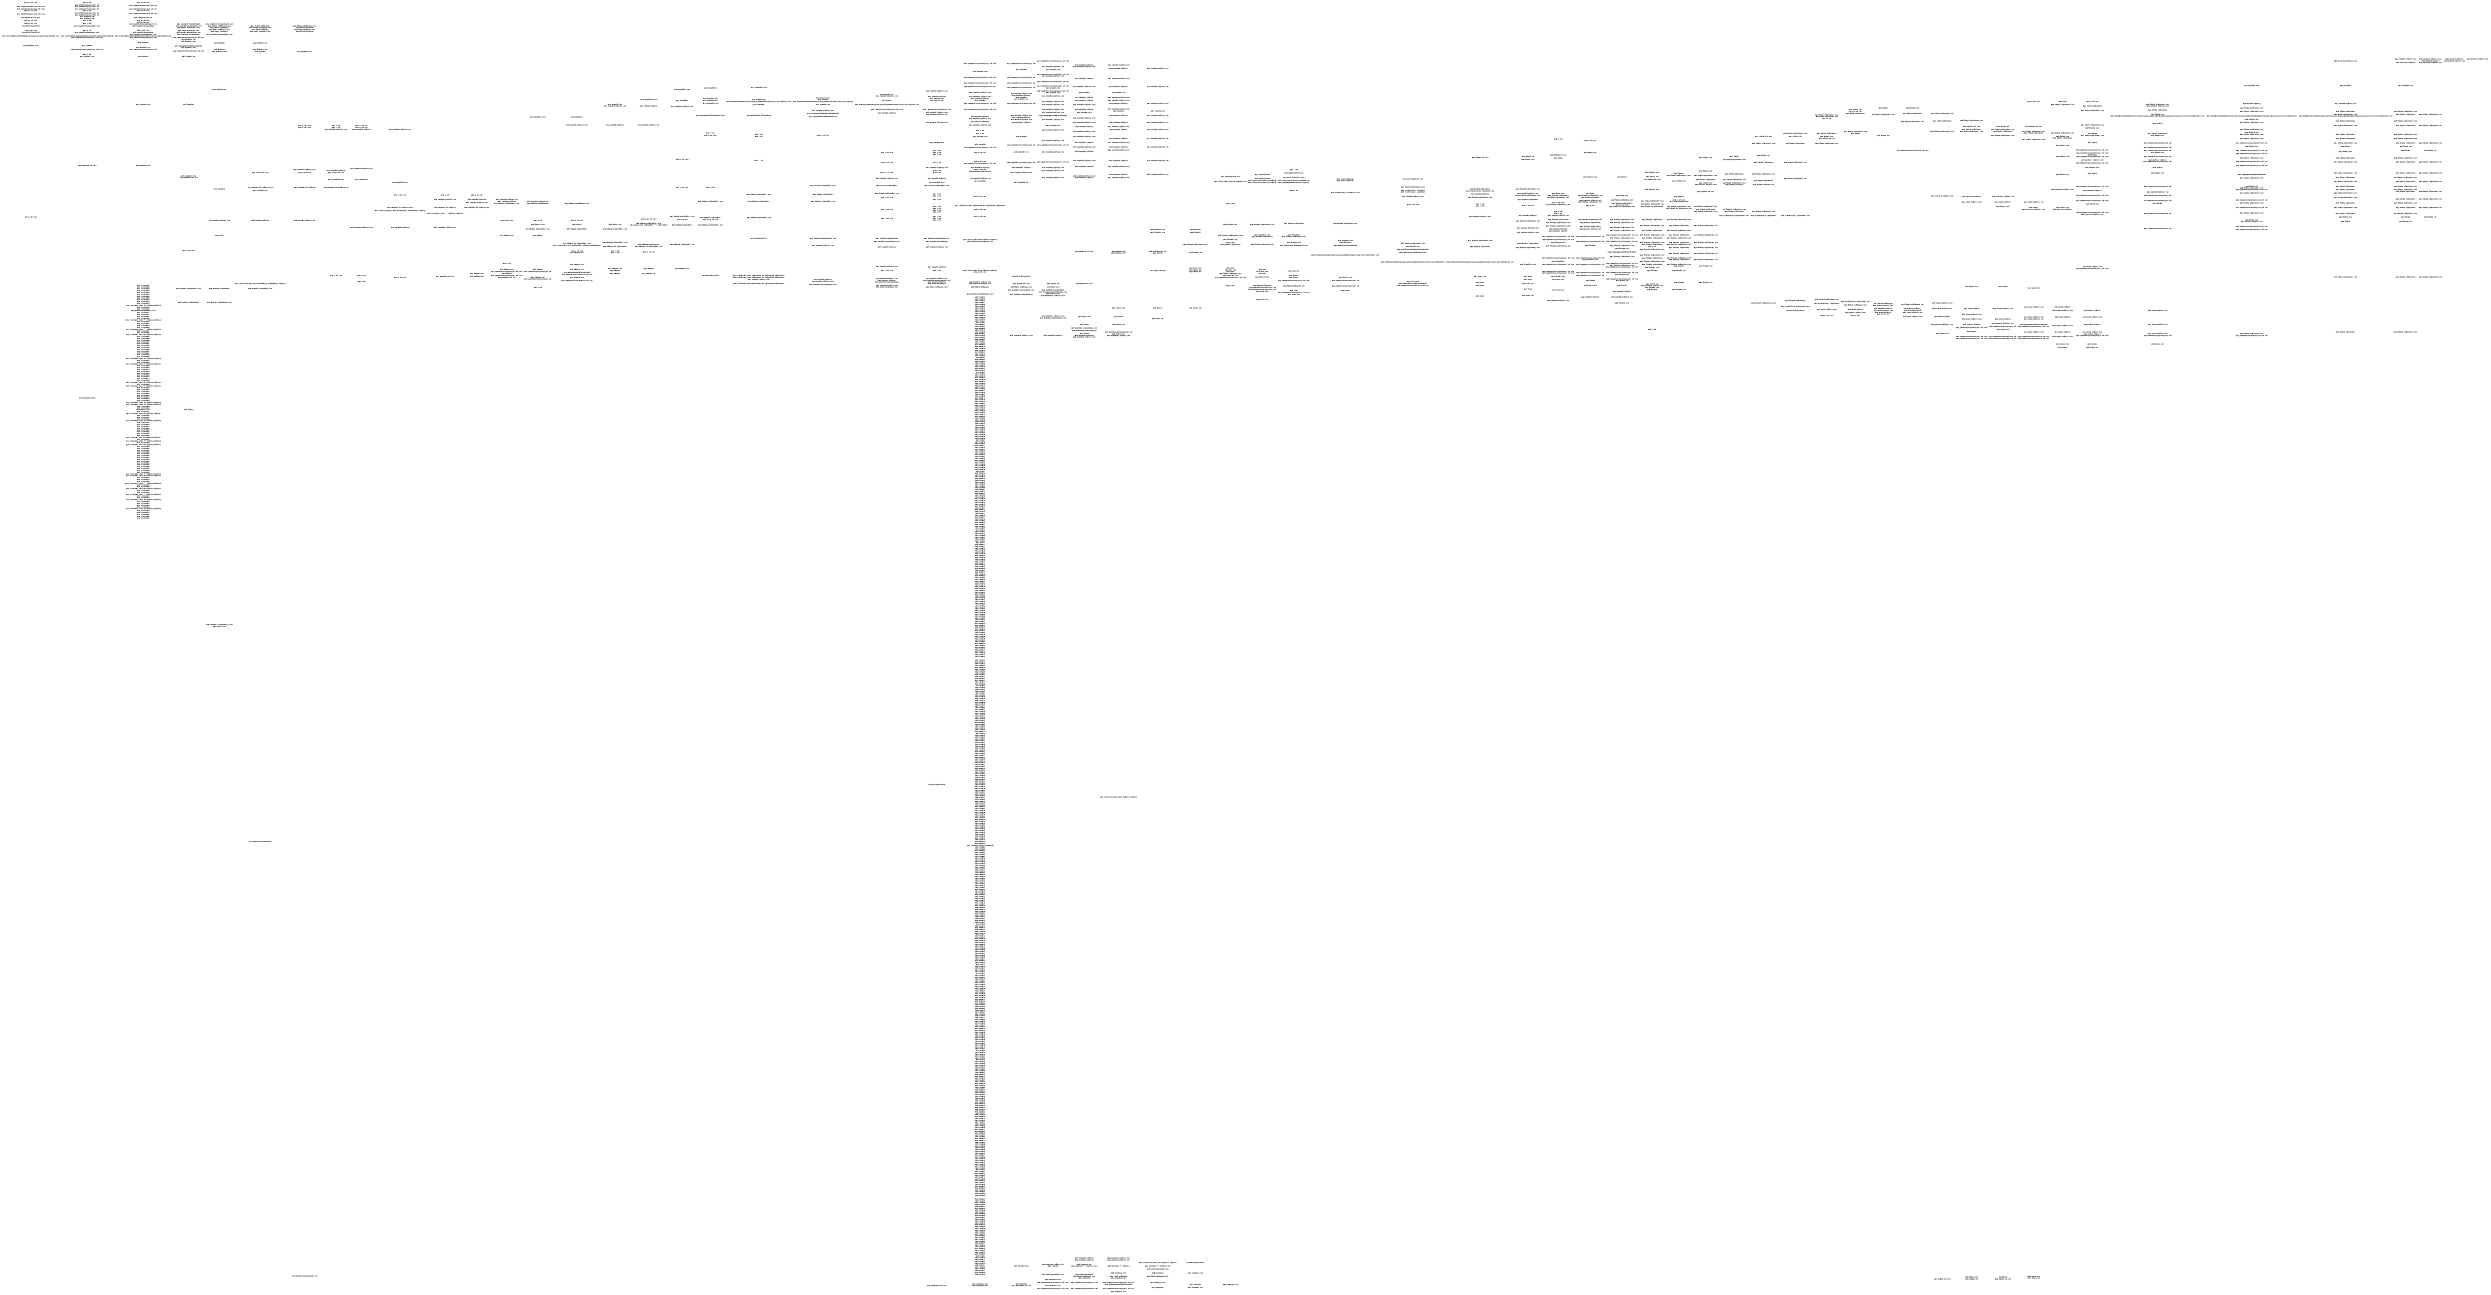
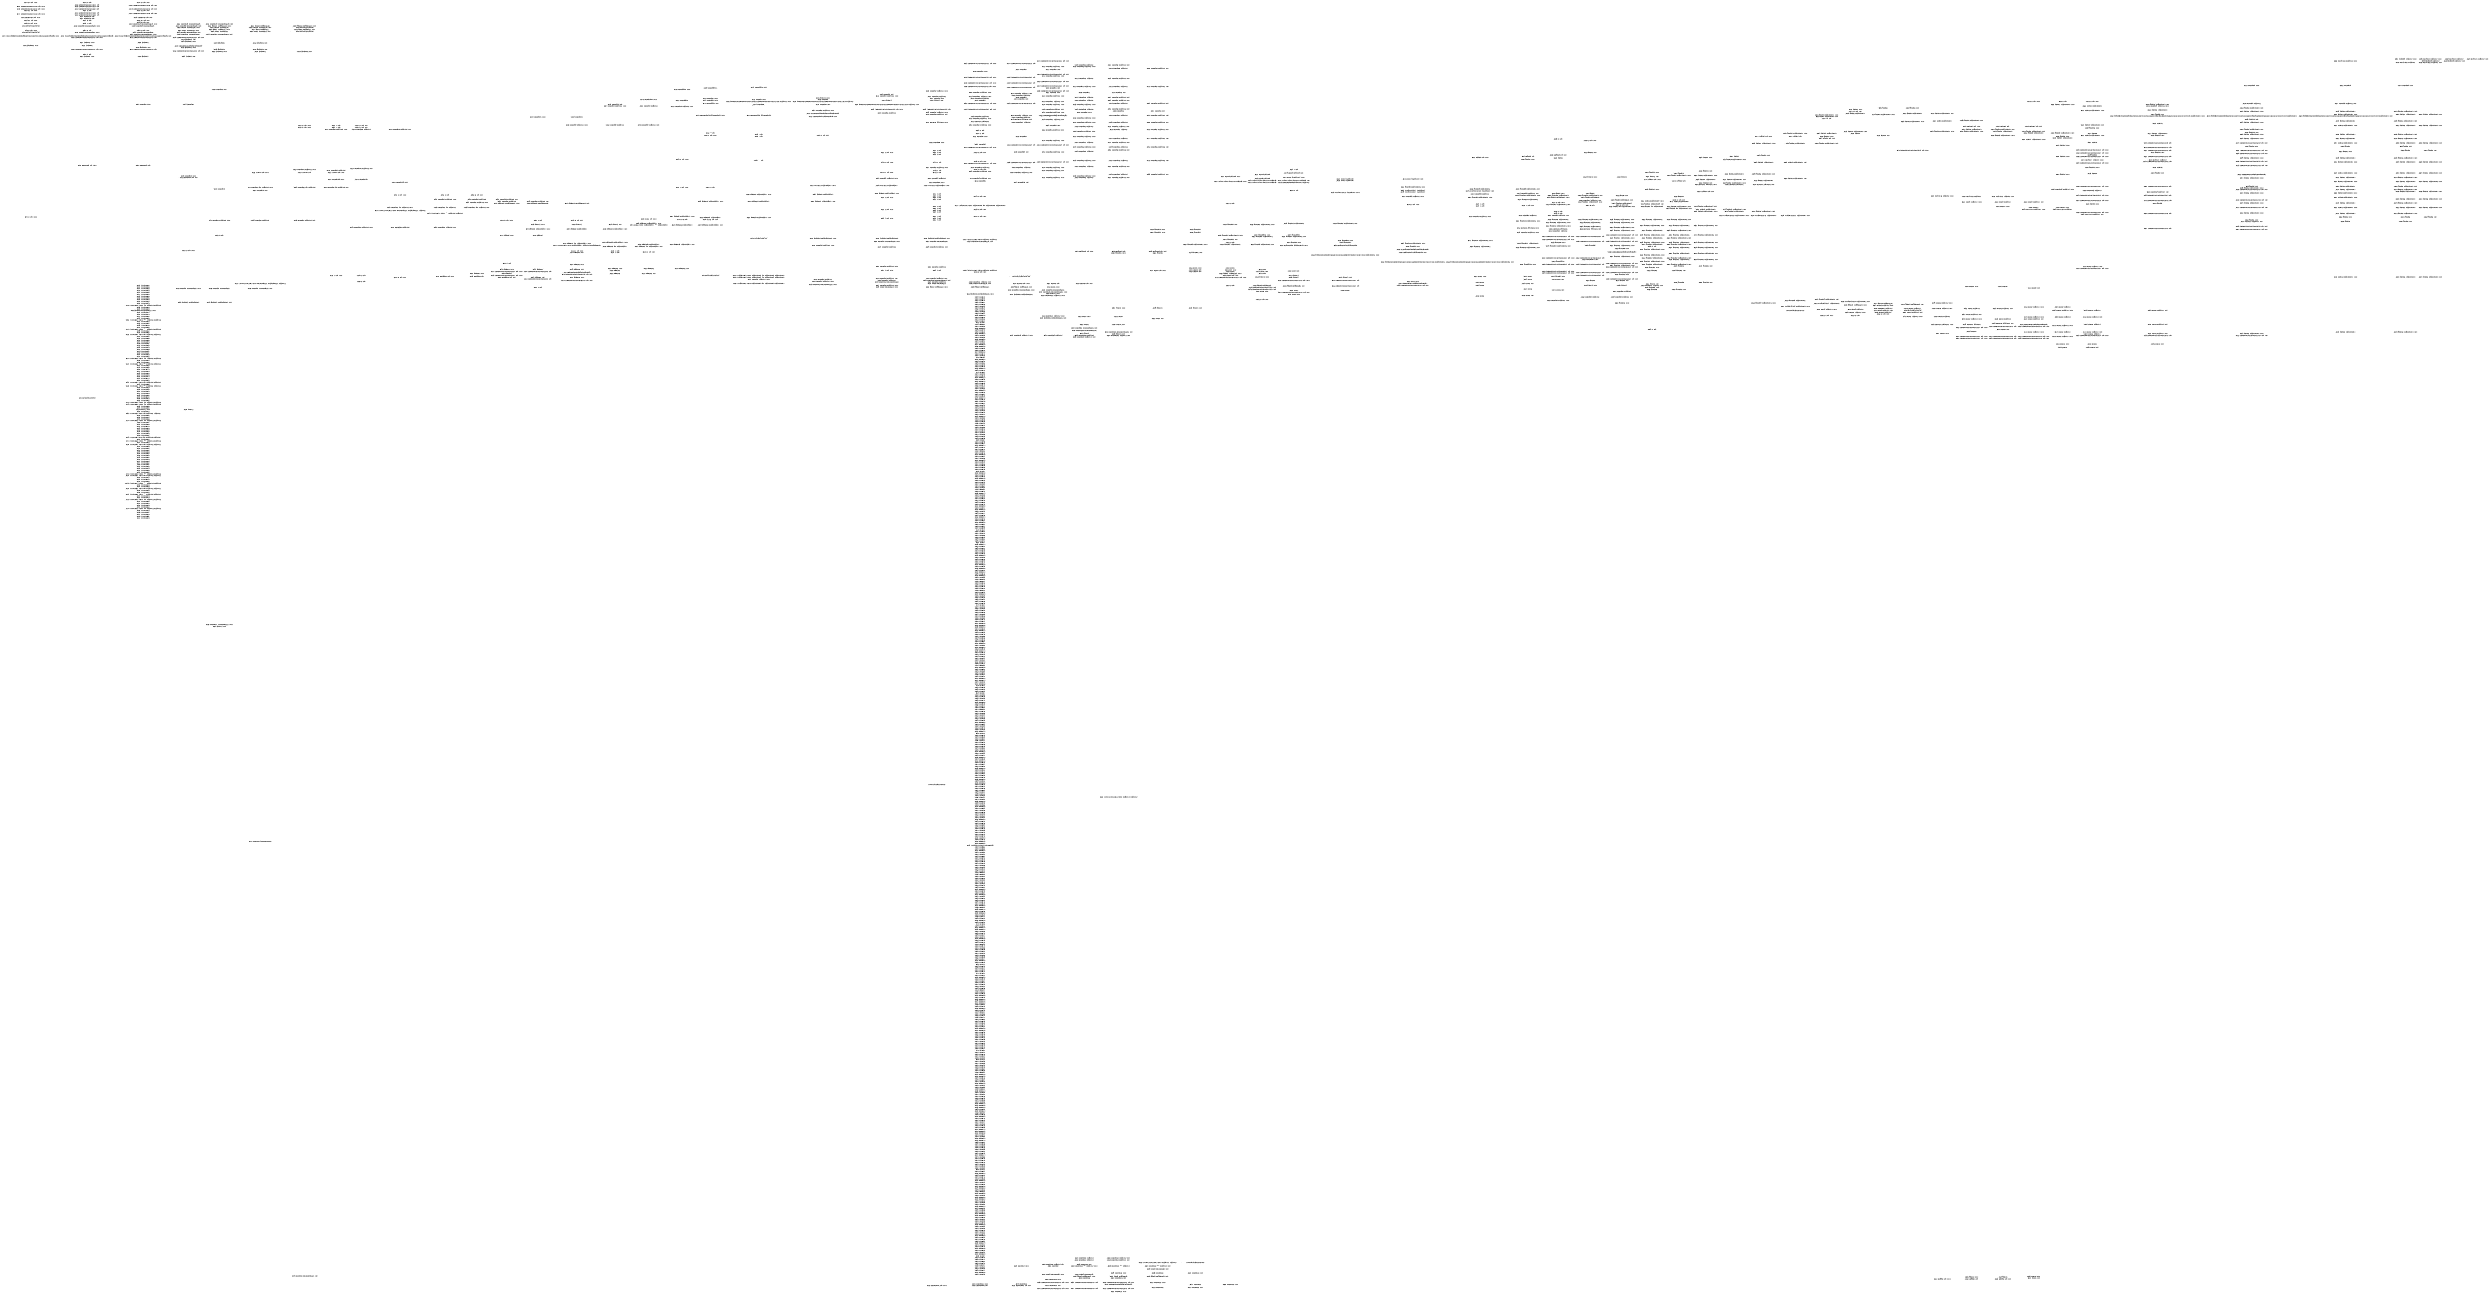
node "CE0x51584c0": added
node "CE0x522f9b0": added
node "CE0x52b8470": added
node "CE0x521c3f0": added
